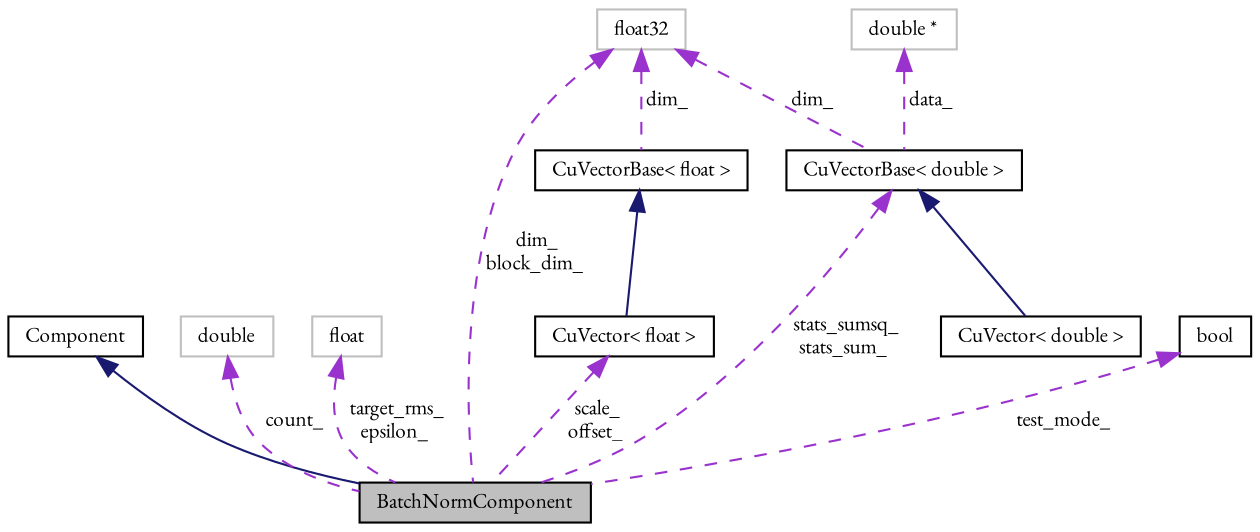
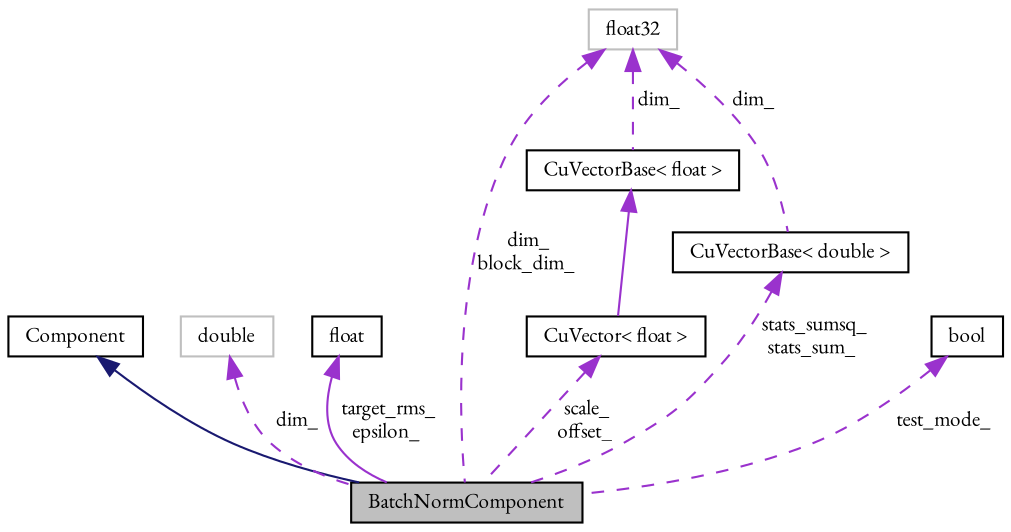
node "double *": removed
edge "CuVector< float >" -> "CuVectorBase< float >": color midnightblue -> darkorchid3
node "float": color grey75 -> black
node "CuVector< double >": removed
edge "BatchNormComponent" -> "double": label " count_" -> " dim_"
edge "BatchNormComponent" -> "float": style dashed -> solid
